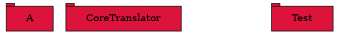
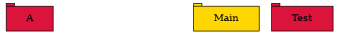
node "CoreTranslator": removed
node "Main": added
